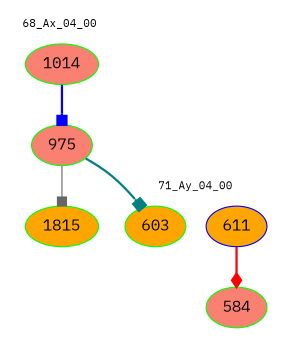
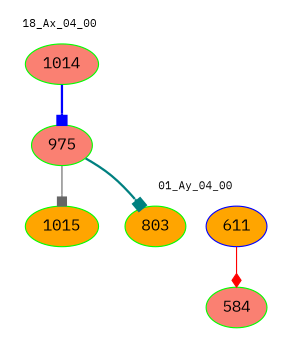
cluster "68_Ax_04_00": label "68_Ax_04_00" -> "18_Ax_04_00"
cluster "71_Ay_04_00": label "71_Ay_04_00" -> "01_Ay_04_00"
node "1815": label "1815" -> "1015"
node "603": label "603" -> "803"
edge "611" -> "584": style bold -> solid
